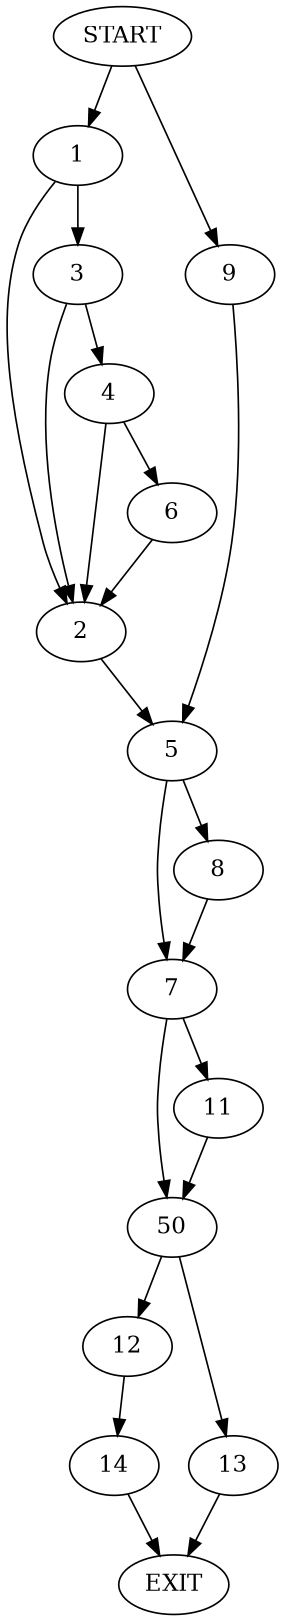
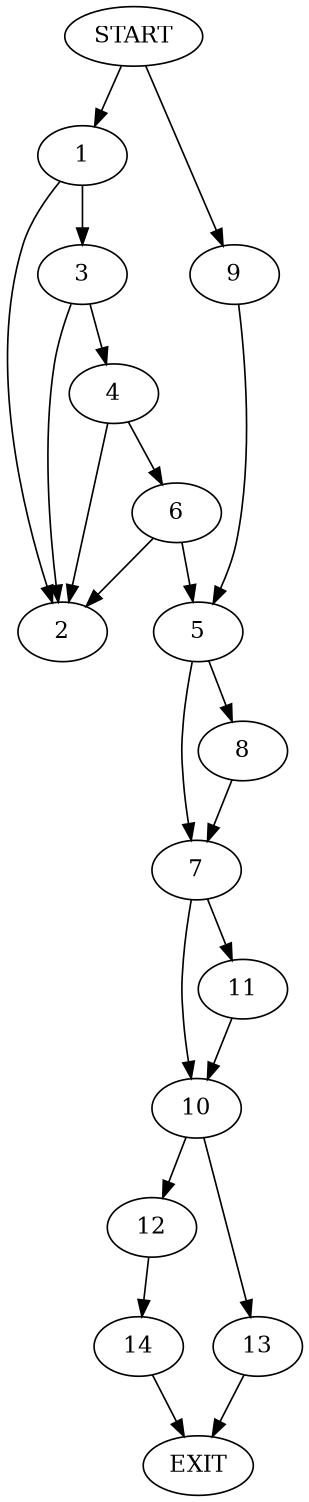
edge "2" -> "5": now "6" -> "5"
node "50": label "50" -> "10"
